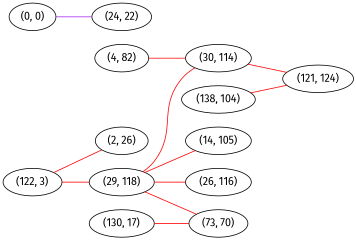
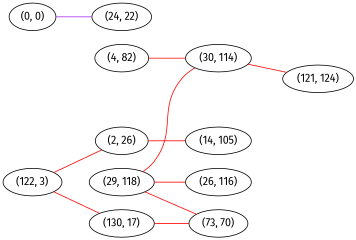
node "(138, 104)": removed
edge "(14, 105)" -- "(29, 118)": now "(14, 105)" -- "(2, 26)"
edge "(122, 3)" -- "(29, 118)": now "(122, 3)" -- "(130, 17)"
